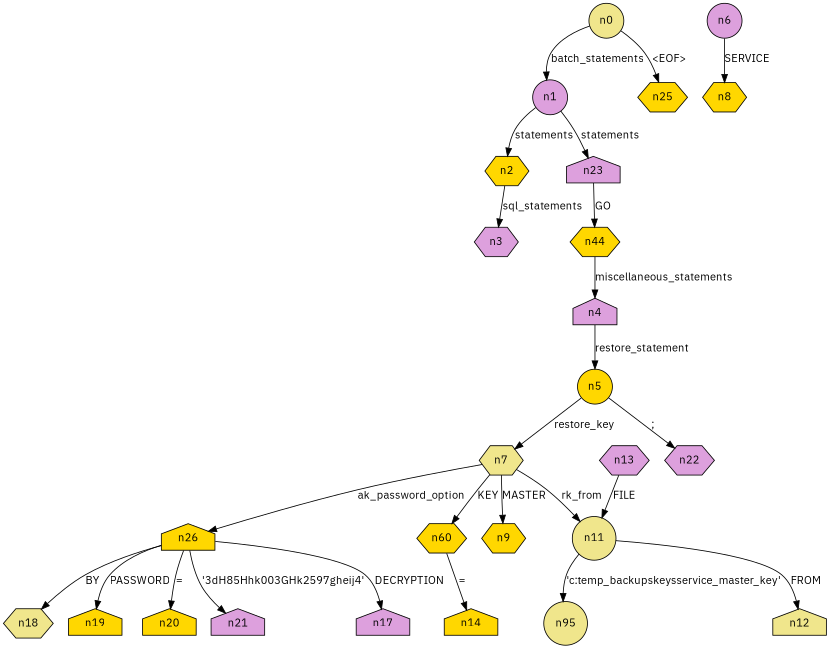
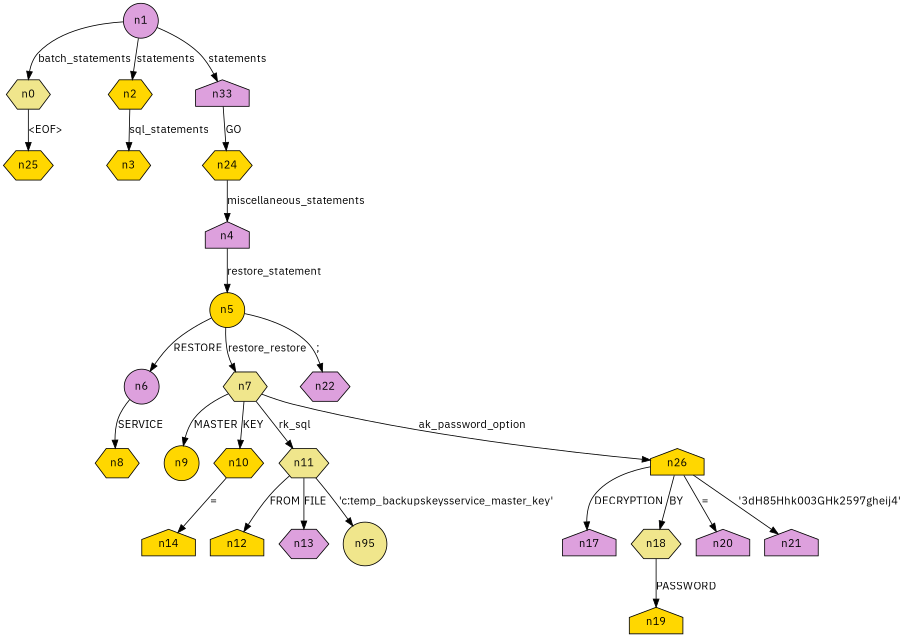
node "n0": shape circle -> hexagon
edge "n0" -> "n1": reversed
node "n23": label "n23" -> "n33"
node "n3": fillcolor plum -> gold
node "n44": label "n44" -> "n24"
edge "n5" -> "n6": added, label "RESTORE"
edge "n5" -> "n7": label "restore_key" -> "restore_restore"
edge "n13" -> "n11": reversed
edge "n7" -> "n11": label "rk_from" -> "rk_sql"
node "n60": label "n60" -> "n10"
node "n9": shape hexagon -> circle
node "n11": shape circle -> hexagon
edge "n26" -> "n19": now "n18" -> "n19"
node "n20": fillcolor gold -> plum
node "n12": fillcolor khaki -> gold
